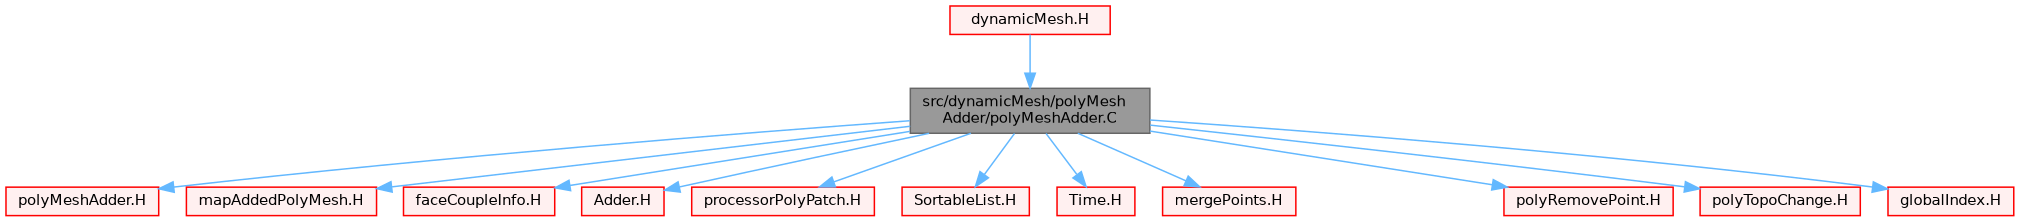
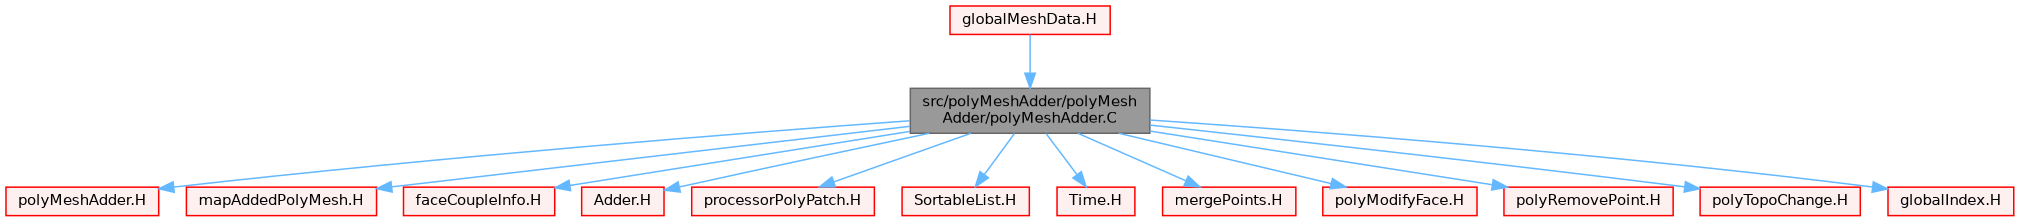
node "dynamicMesh.H": label "dynamicMesh.H" -> "globalMeshData.H"
node "src/dynamicMesh/polyMesh Adder/polyMeshAdder.C": label "src/dynamicMesh/polyMesh Adder/polyMeshAdder.C" -> "src/polyMeshAdder/polyMesh Adder/polyMeshAdder.C"
node "polyModifyFace.H": added
